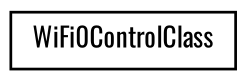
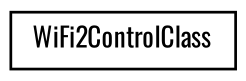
node "WiFi0ControlClass": label "WiFi0ControlClass" -> "WiFi2ControlClass"
